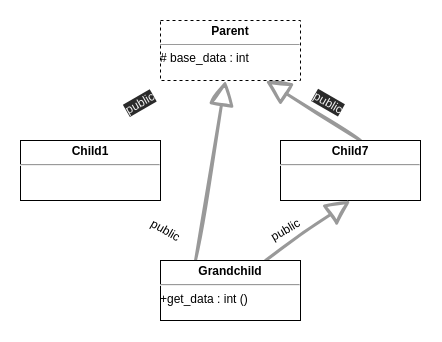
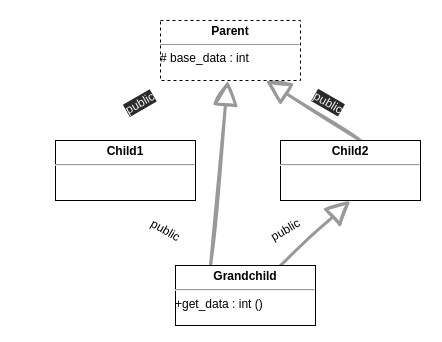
node "Child7": label "Child7" -> "Child2"
node "Child1": moved (91, 171) -> (126, 171)
node "Grandchild +get_data : int ()": moved (231, 291) -> (246, 296)
